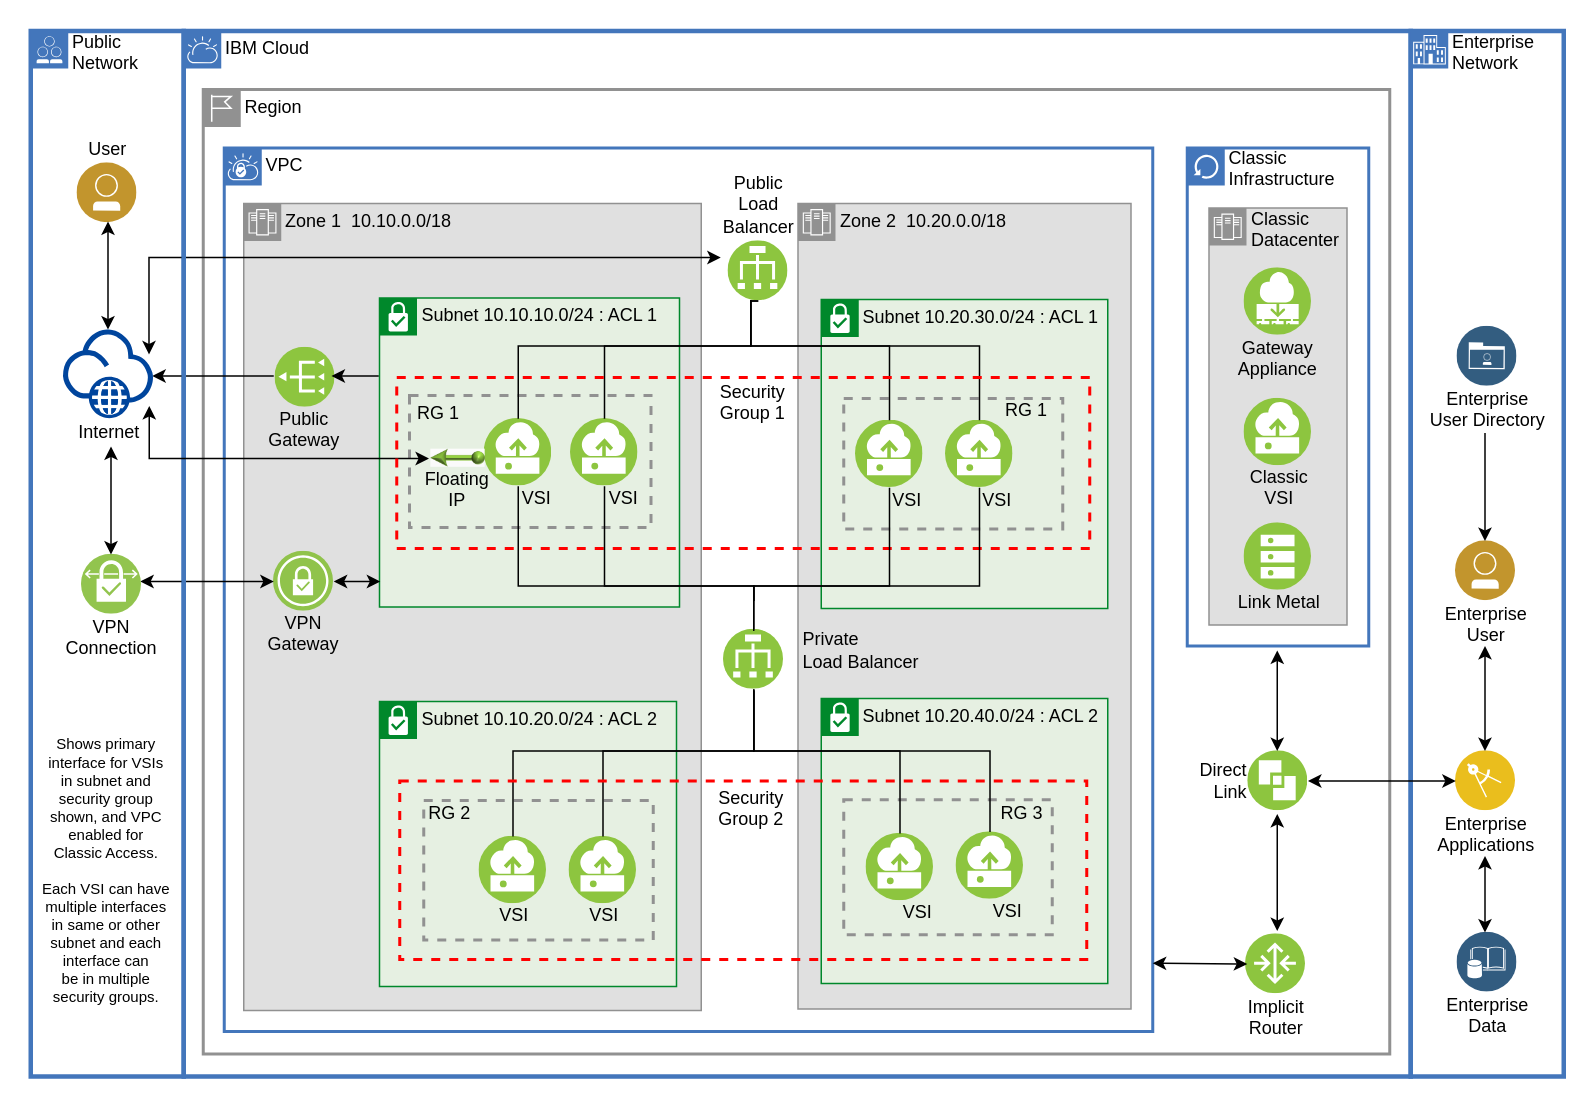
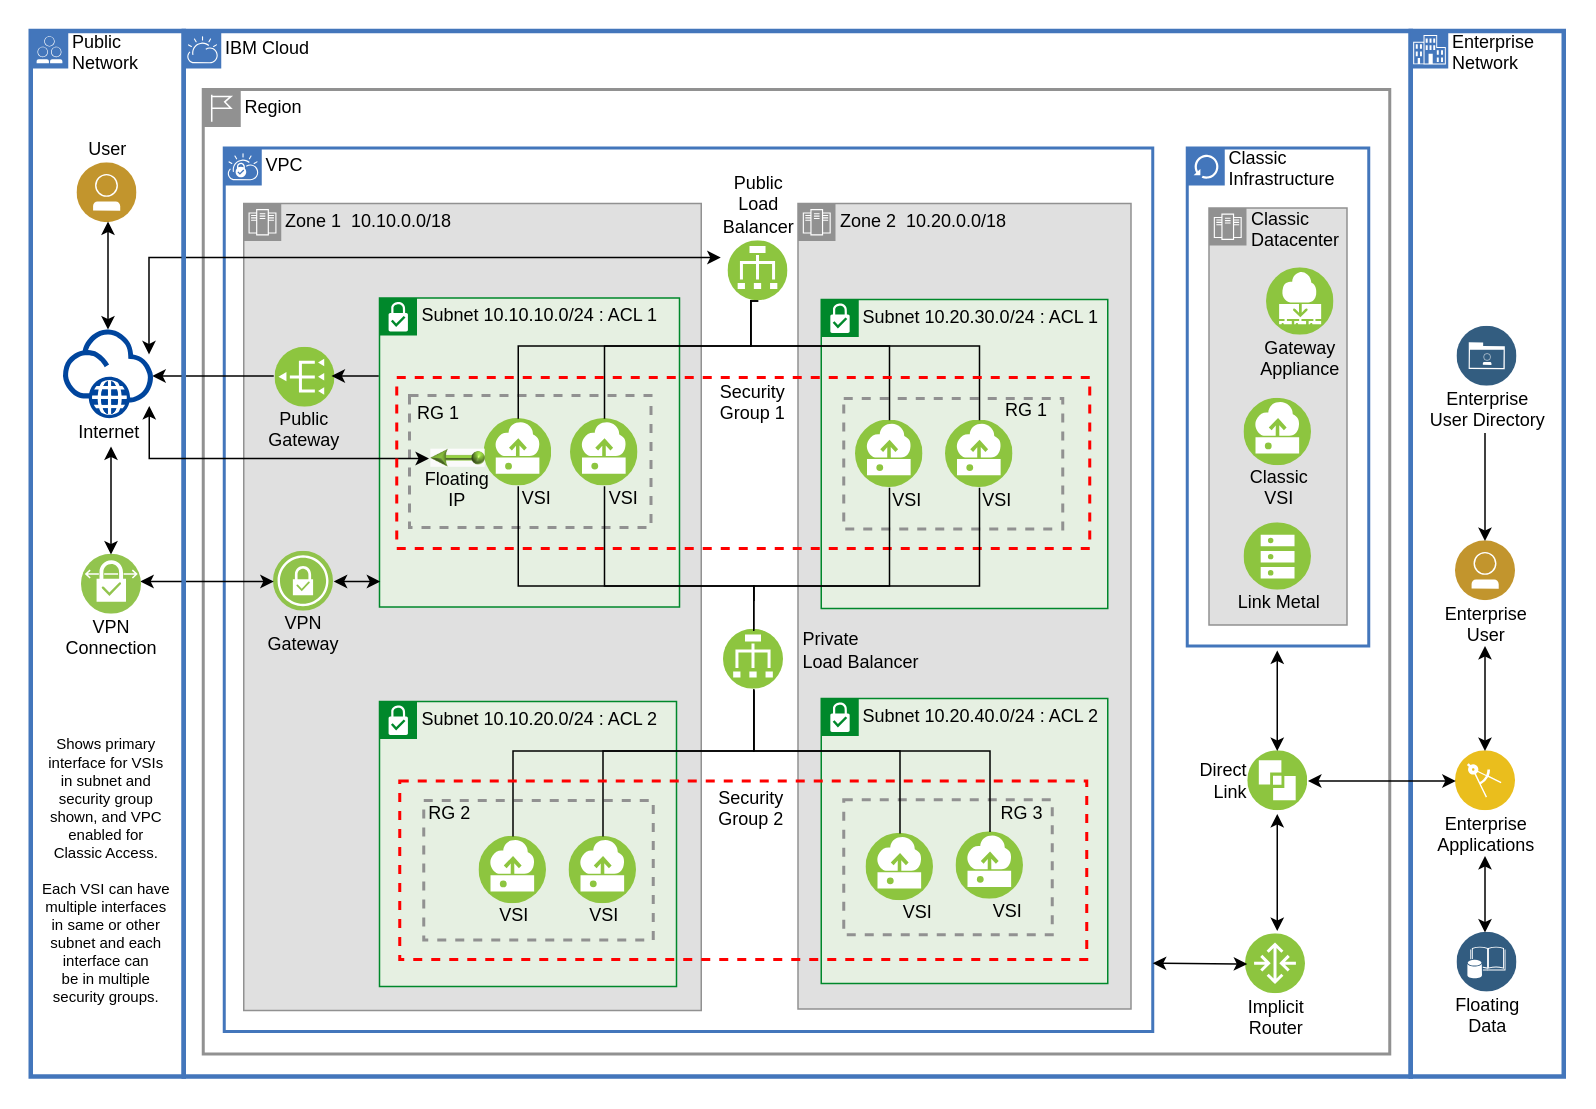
node "Gateway Appliance": moved (1278, 302) -> (1301, 302)
node "Enterprise Data": label "Enterprise Data" -> "Floating Data"
